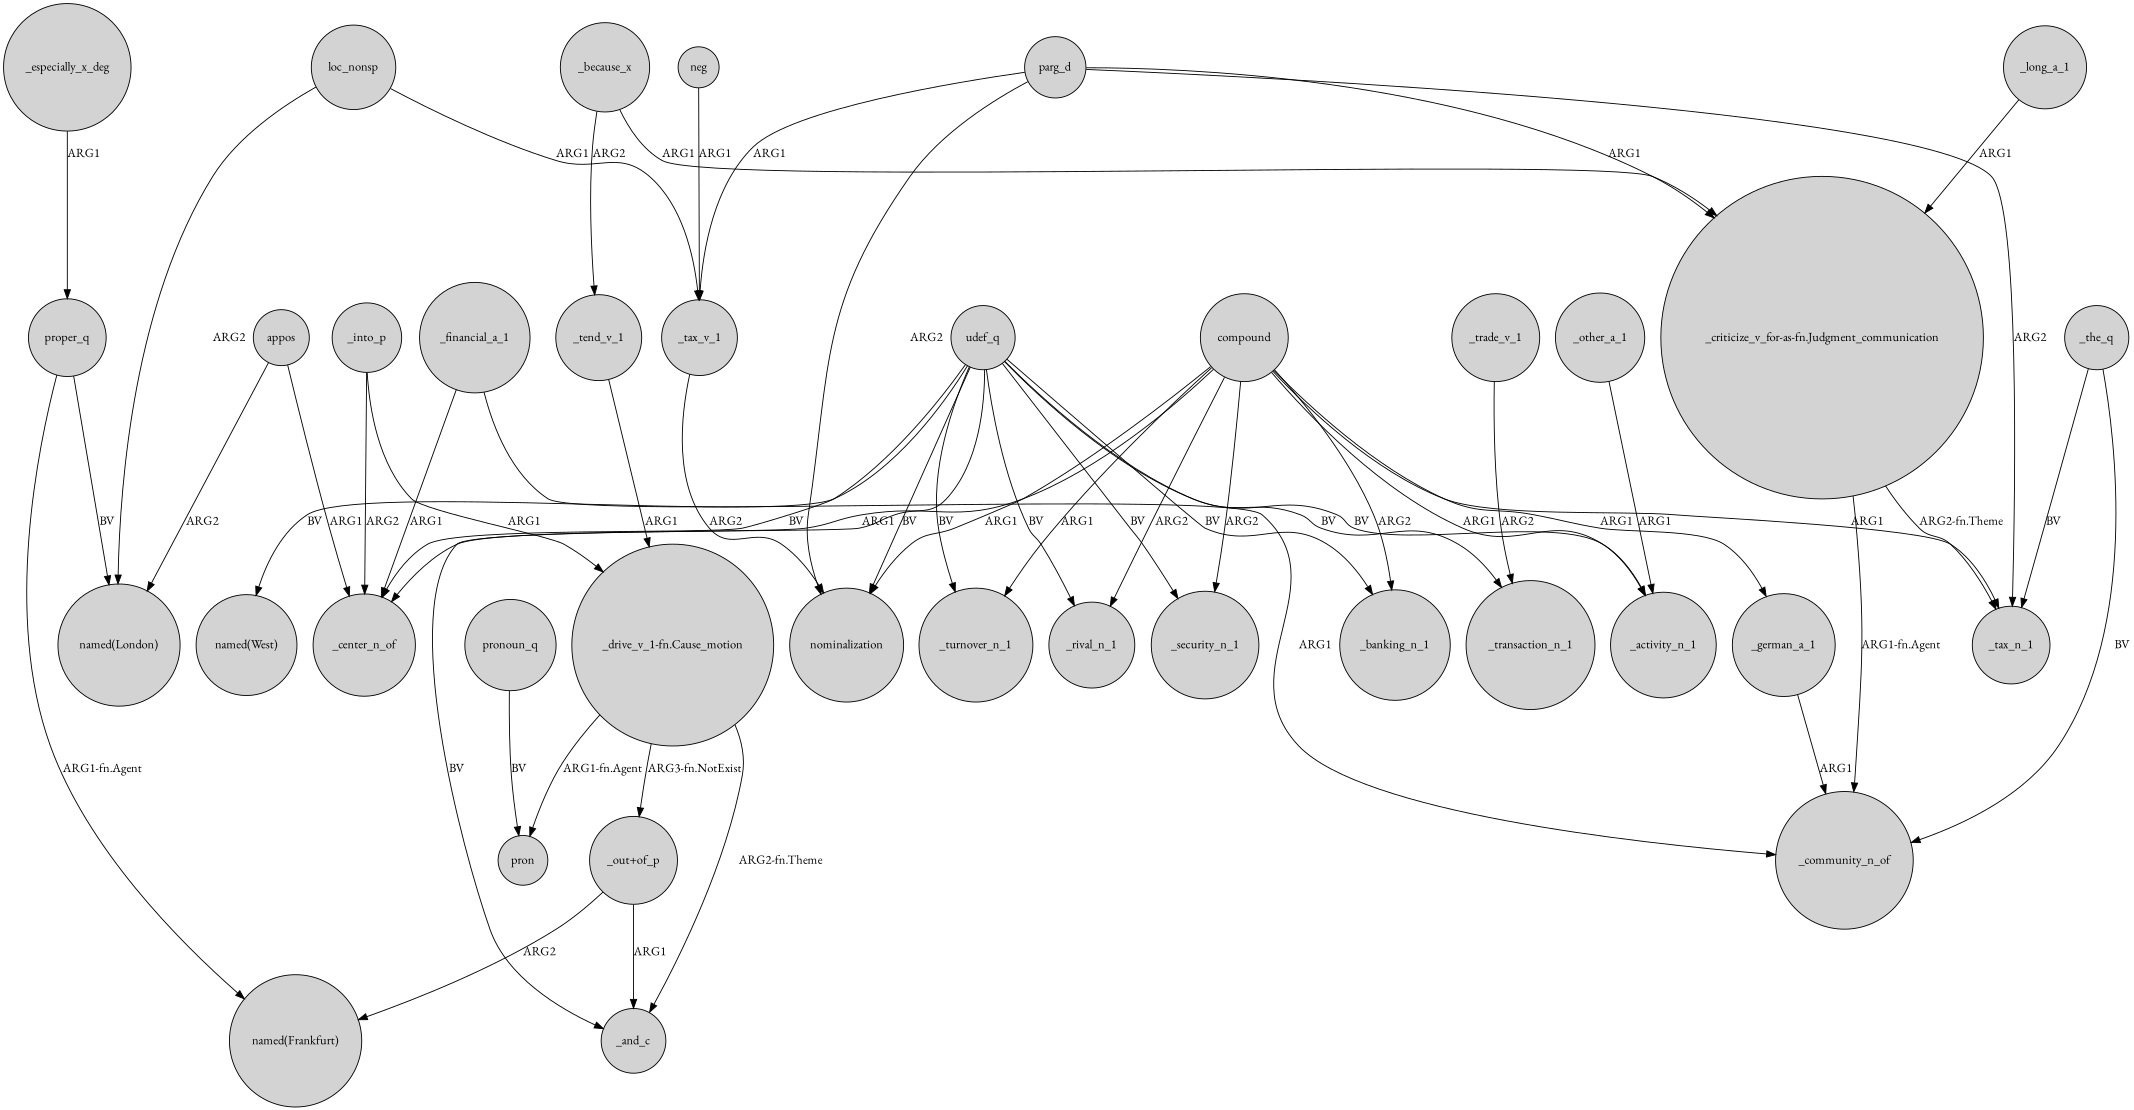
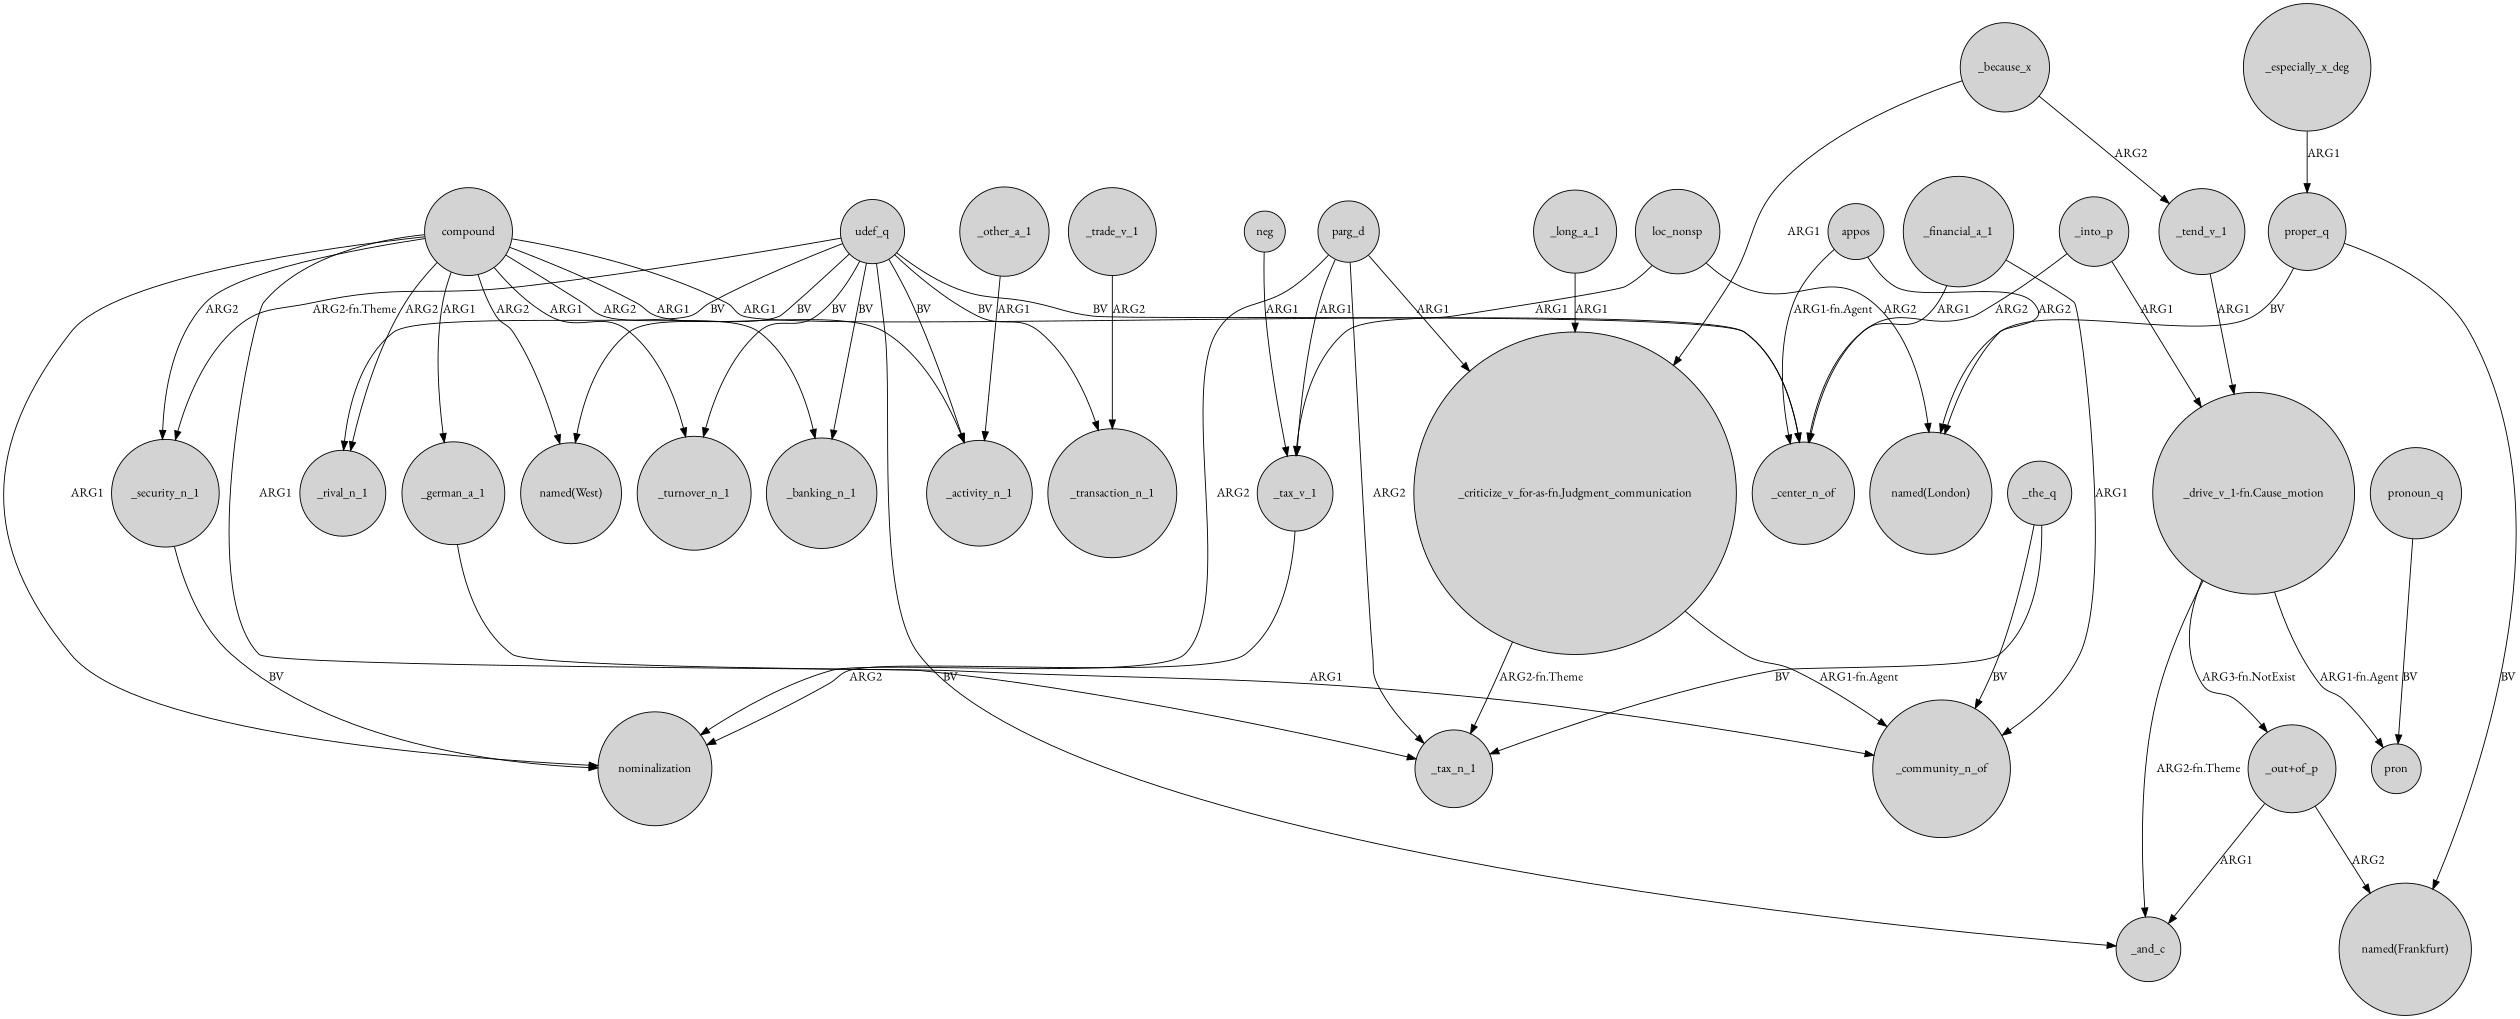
edge "compound" -> "named(West)": added, label "ARG2"
edge "udef_q" -> "nominalization": now "_security_n_1" -> "nominalization"
edge "appos" -> "_center_n_of": label "ARG1" -> "ARG1-fn.Agent"
edge "udef_q" -> "_security_n_1": label "BV" -> "ARG2-fn.Theme"
edge "proper_q" -> "named(Frankfurt)": label "ARG1-fn.Agent" -> "BV"
